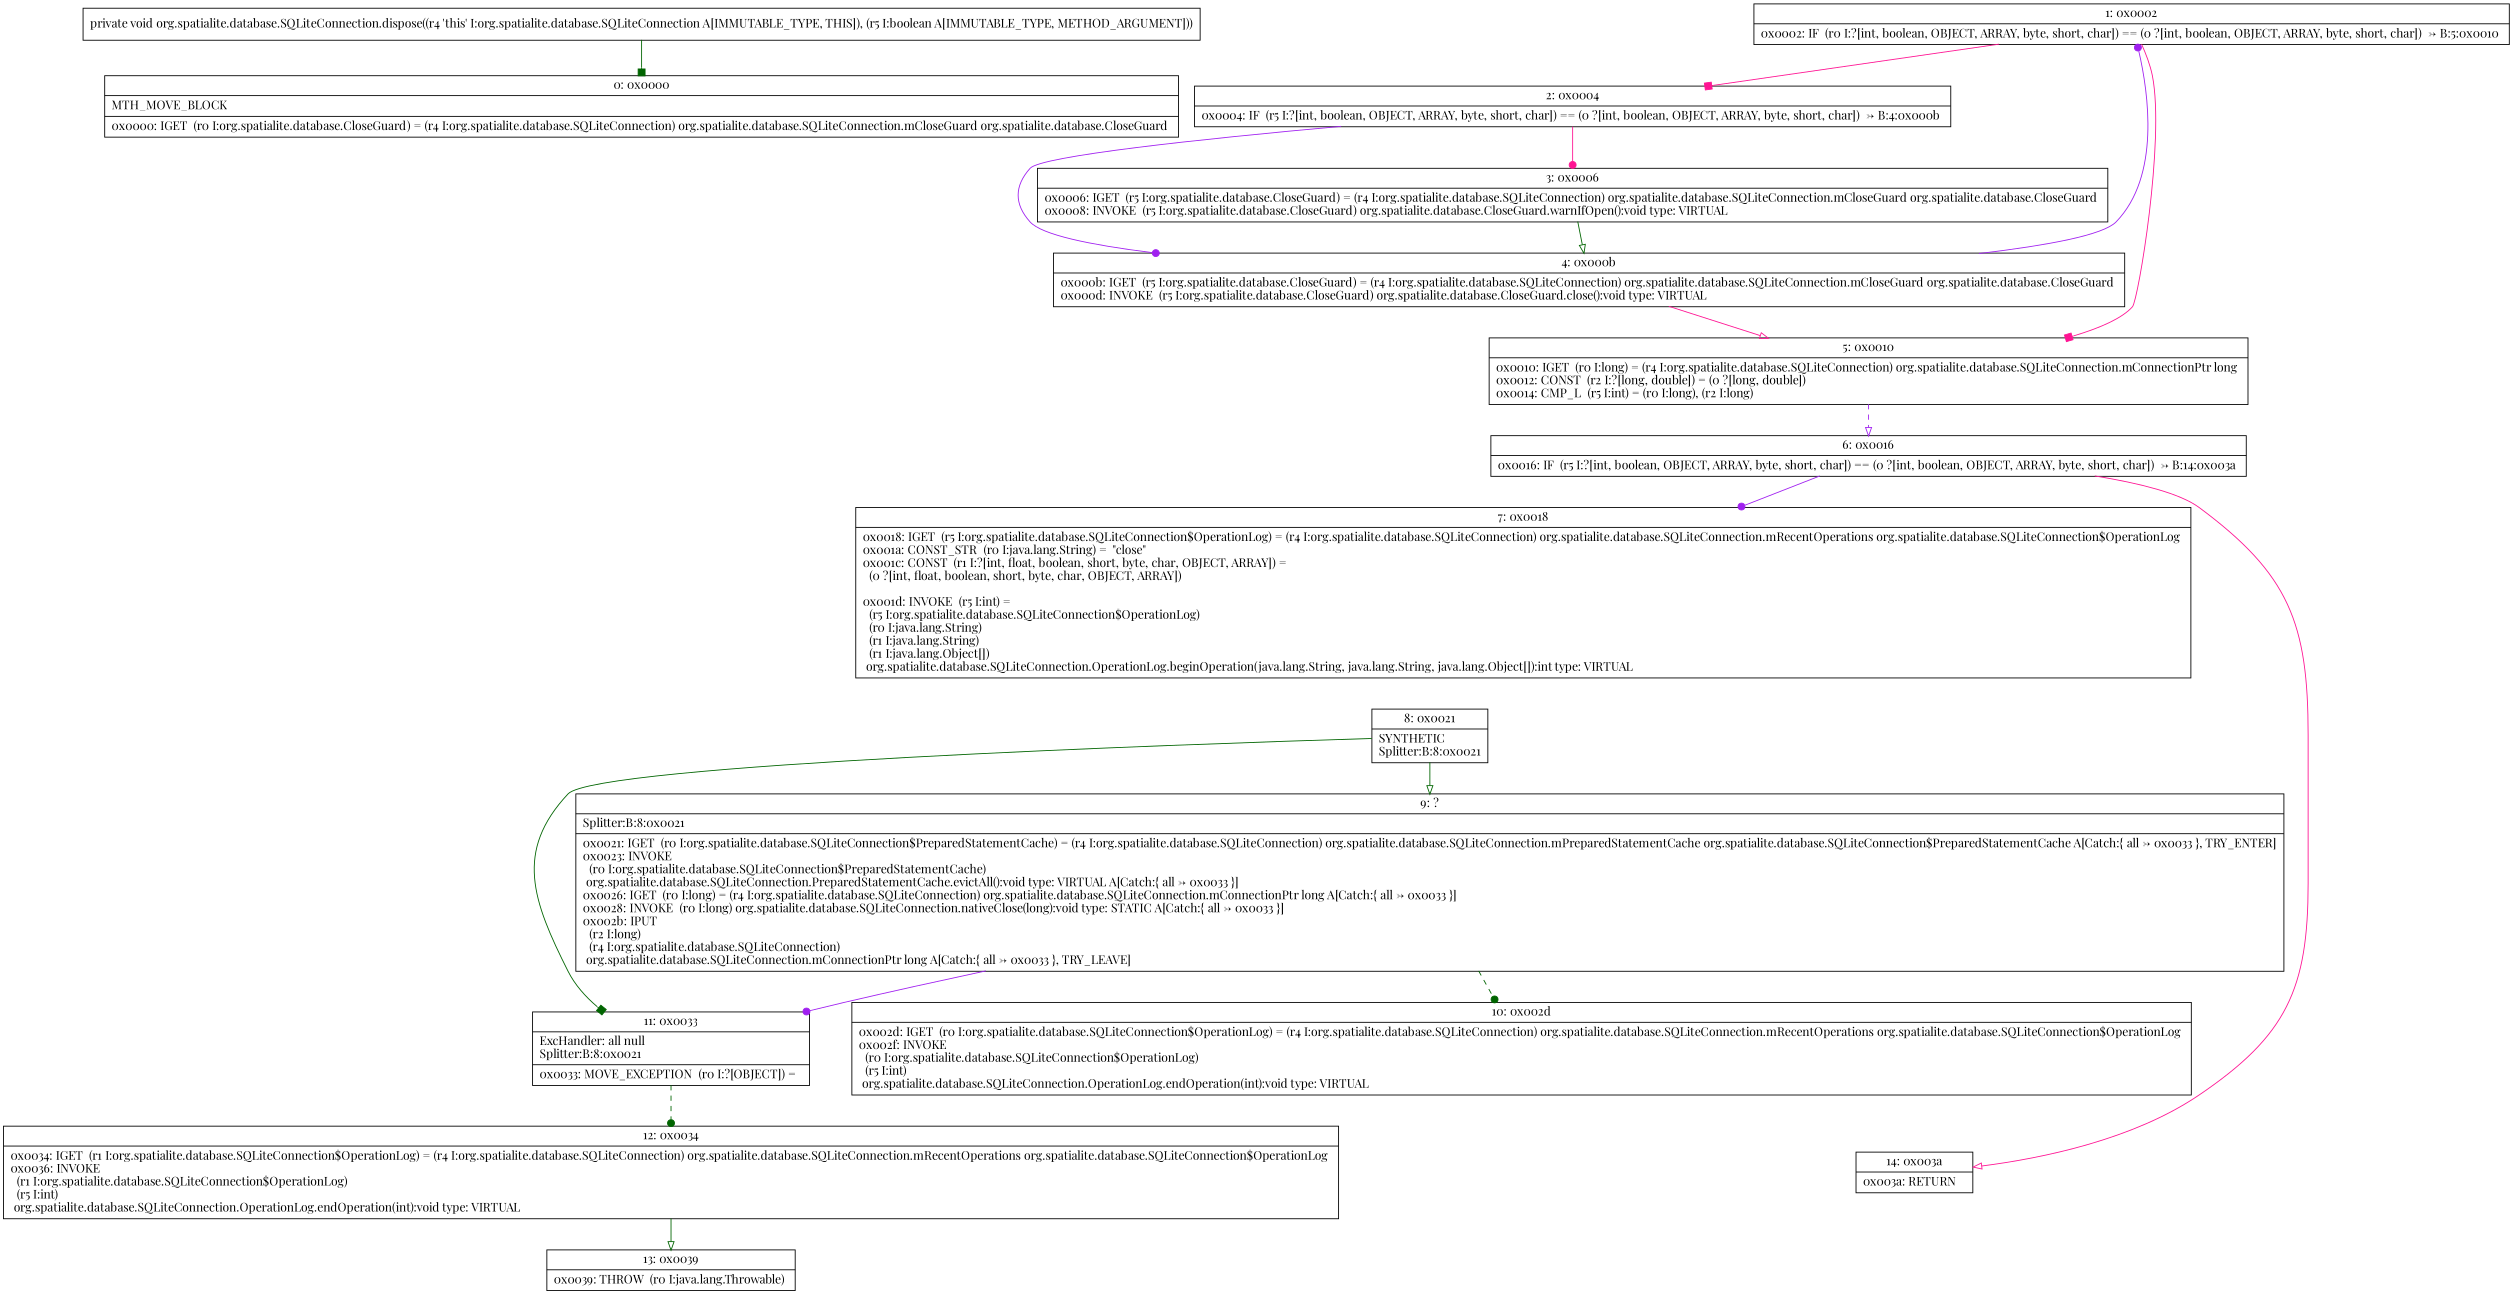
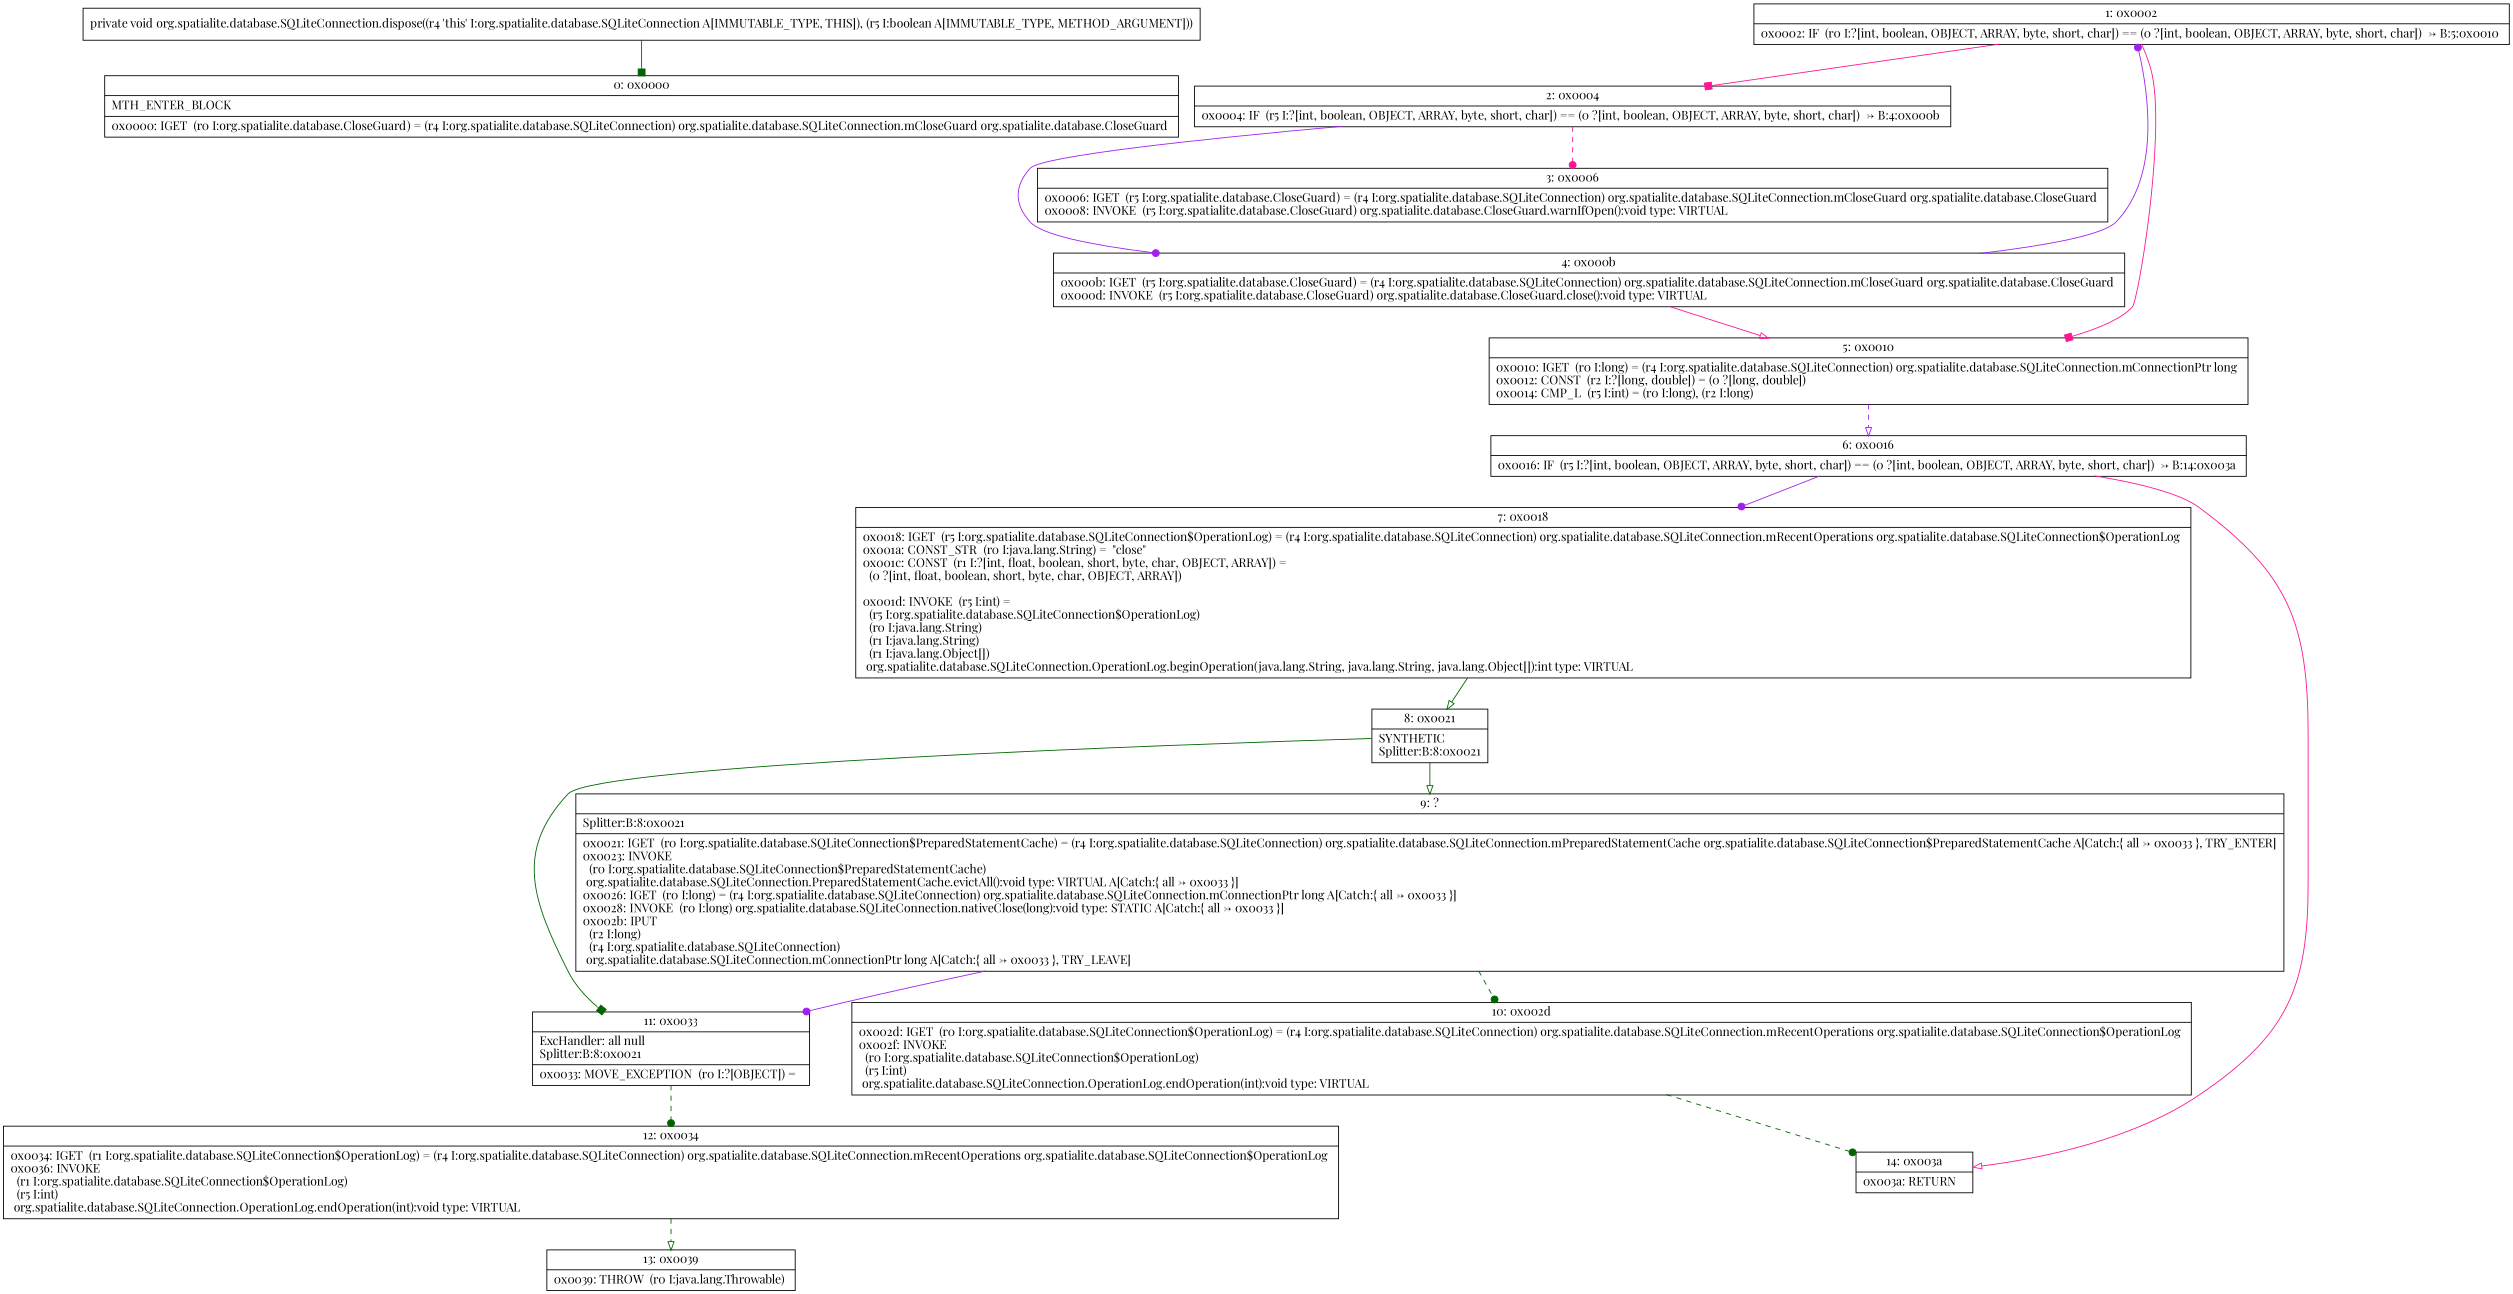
node "0: 0x0000": text "MTH_MOVE_BLOCK" -> "MTH_ENTER_BLOCK"
edge "2: 0x0004" -> "3: 0x0006": style solid -> dashed
edge "3: 0x0006" -> "4: 0x000b": removed
edge "7: 0x0018" -> "8: 0x0021": added
edge "10: 0x002d" -> "14: 0x003a": added
edge "12: 0x0034" -> "13: 0x0039": style solid -> dashed
